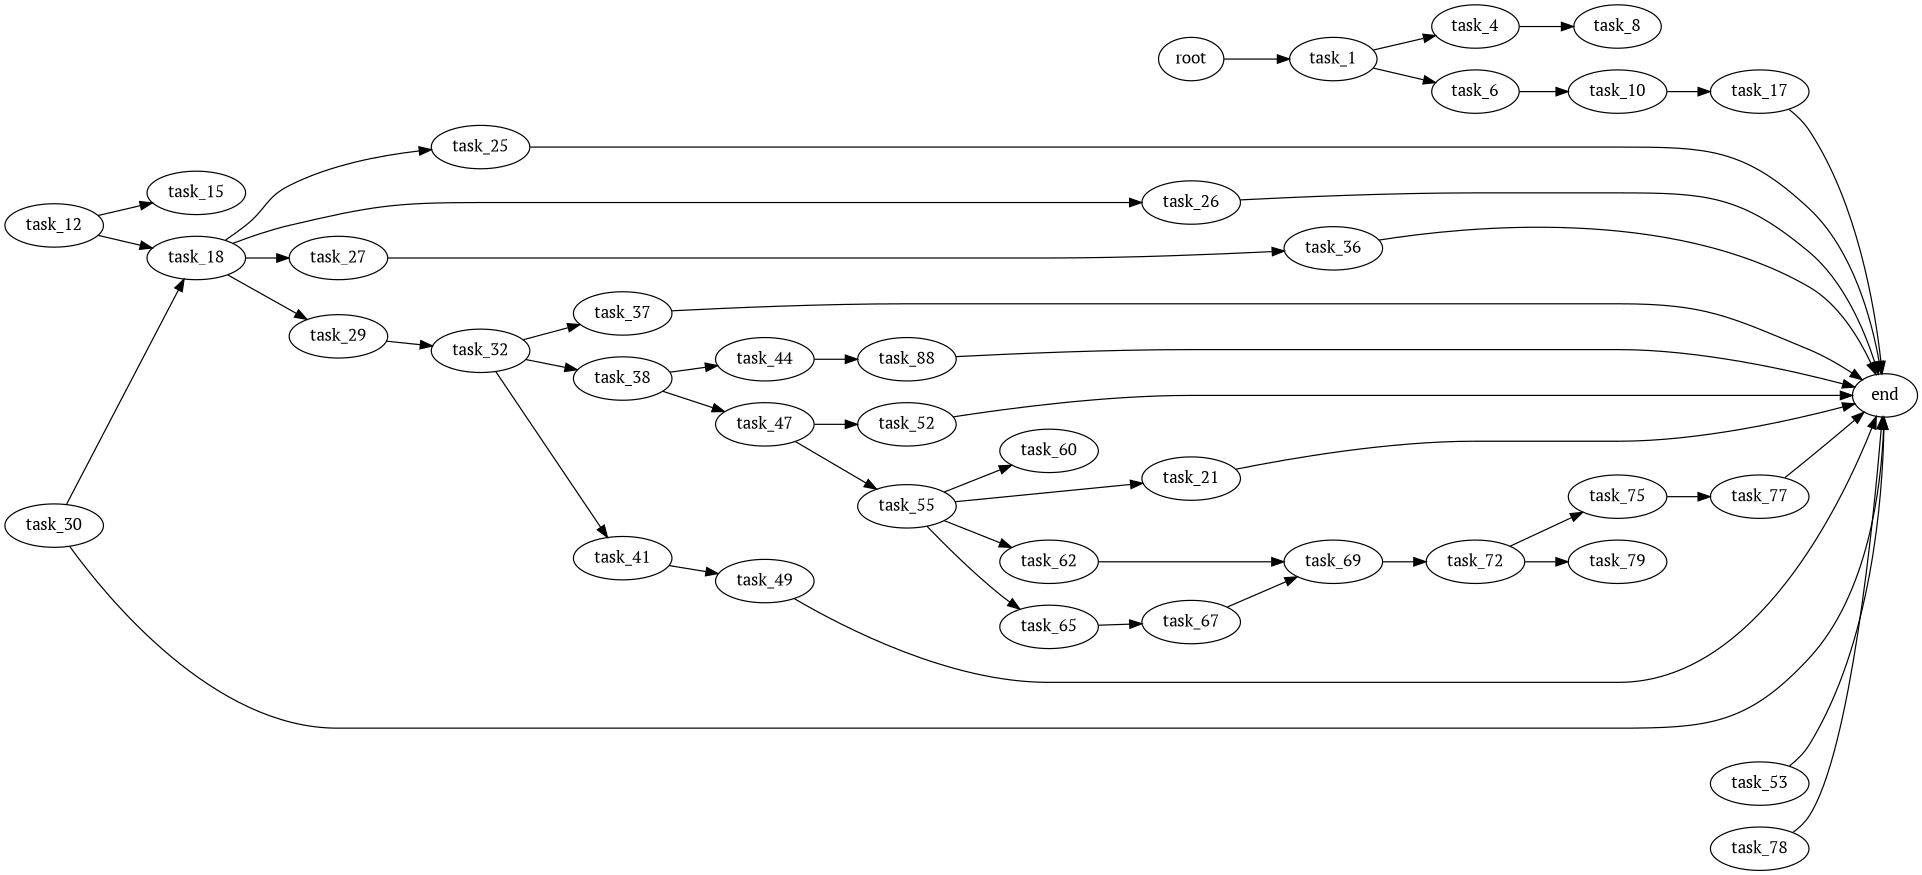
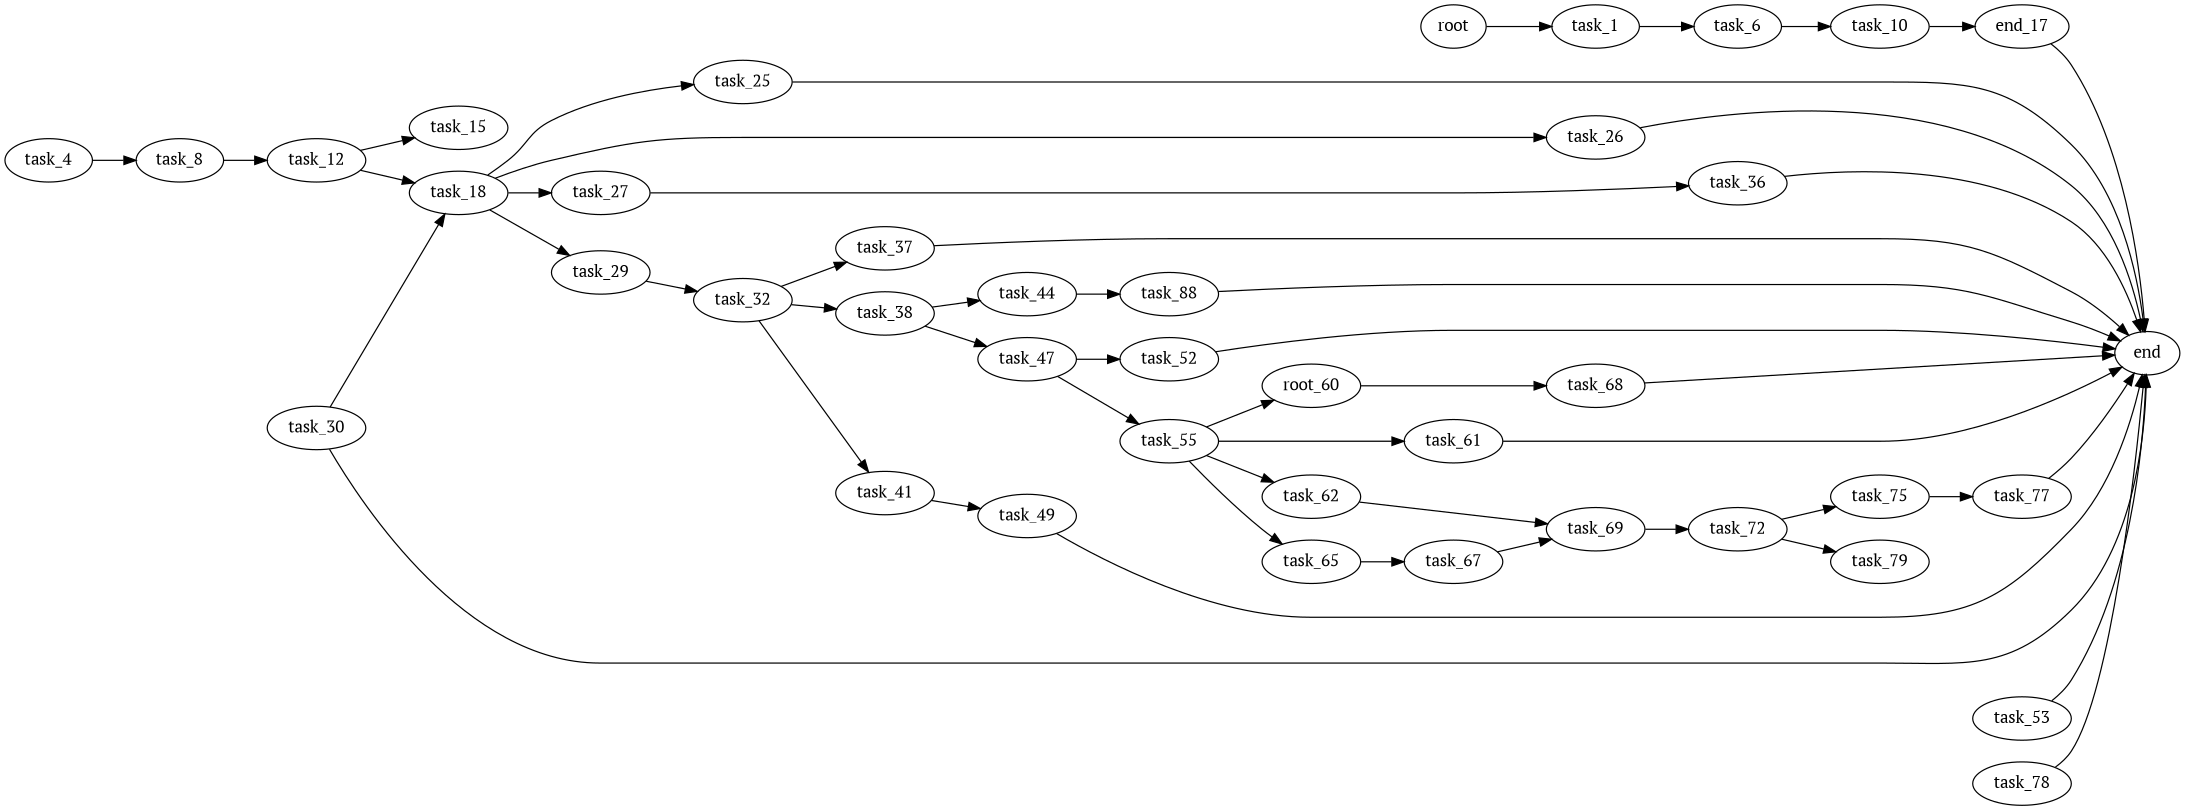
edge "task_1" -> "task_4": removed
node "task_17": label "task_17" -> "end_17"
edge "task_8" -> "task_12": added
node "task_68": added
node "task_60": label "task_60" -> "root_60"
node "task_21": label "task_21" -> "task_61"
